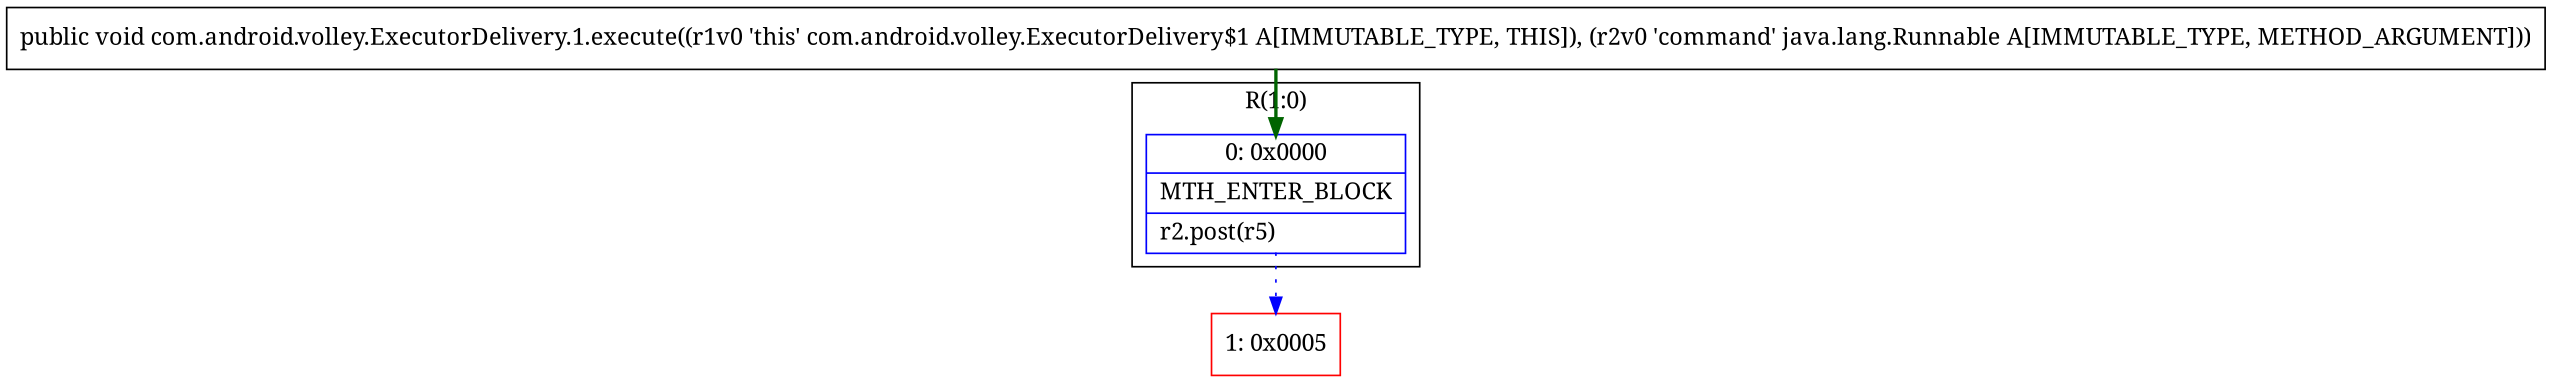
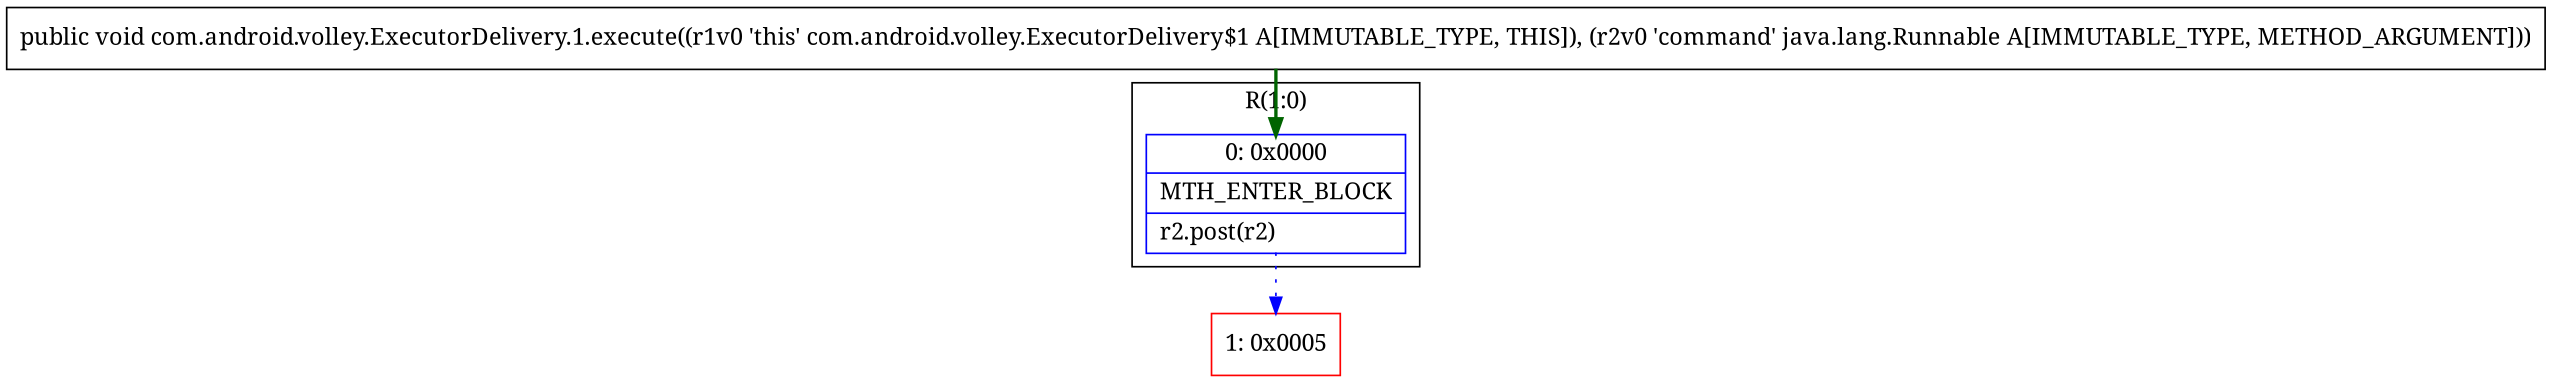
node "0: 0x0000": text "r2.post(r5)" -> "r2.post(r2)"
